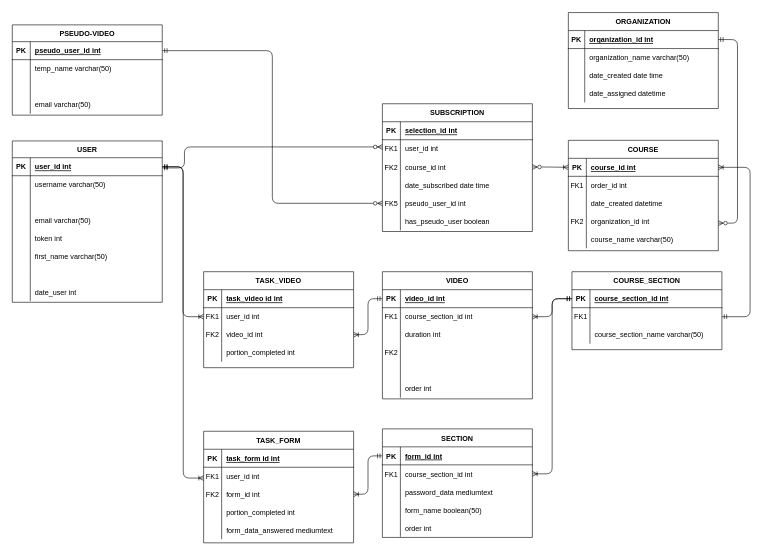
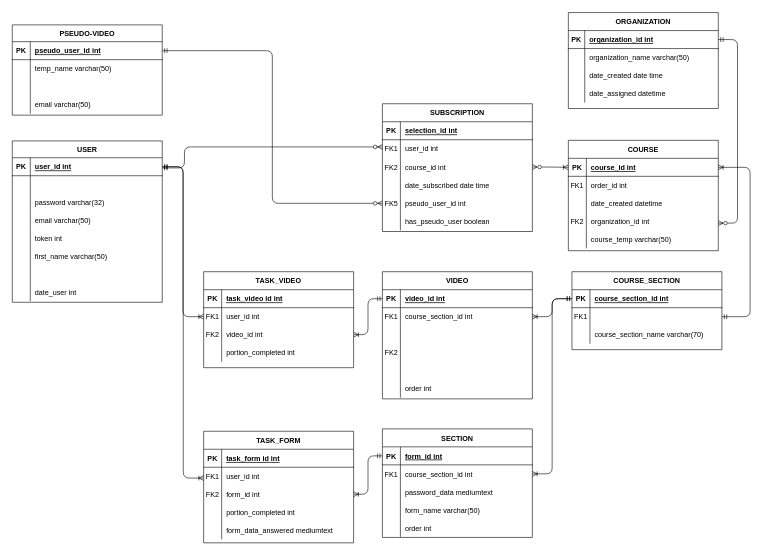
node "username varchar(50)": removed
node "password varchar(32)": added
node "course_name varchar(50)": label "course_name varchar(50)" -> "course_temp varchar(50)"
node "duration int": removed
node "course_section_name varchar(50)": label "course_section_name varchar(50)" -> "course_section_name varchar(70)"
node "form_name boolean(50)": label "form_name boolean(50)" -> "form_name varchar(50)"
